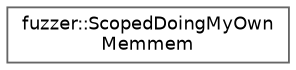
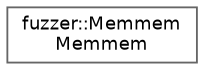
node "fuzzer::ScopedDoingMyOwn Memmem": label "fuzzer::ScopedDoingMyOwn Memmem" -> "fuzzer::Memmem Memmem"
